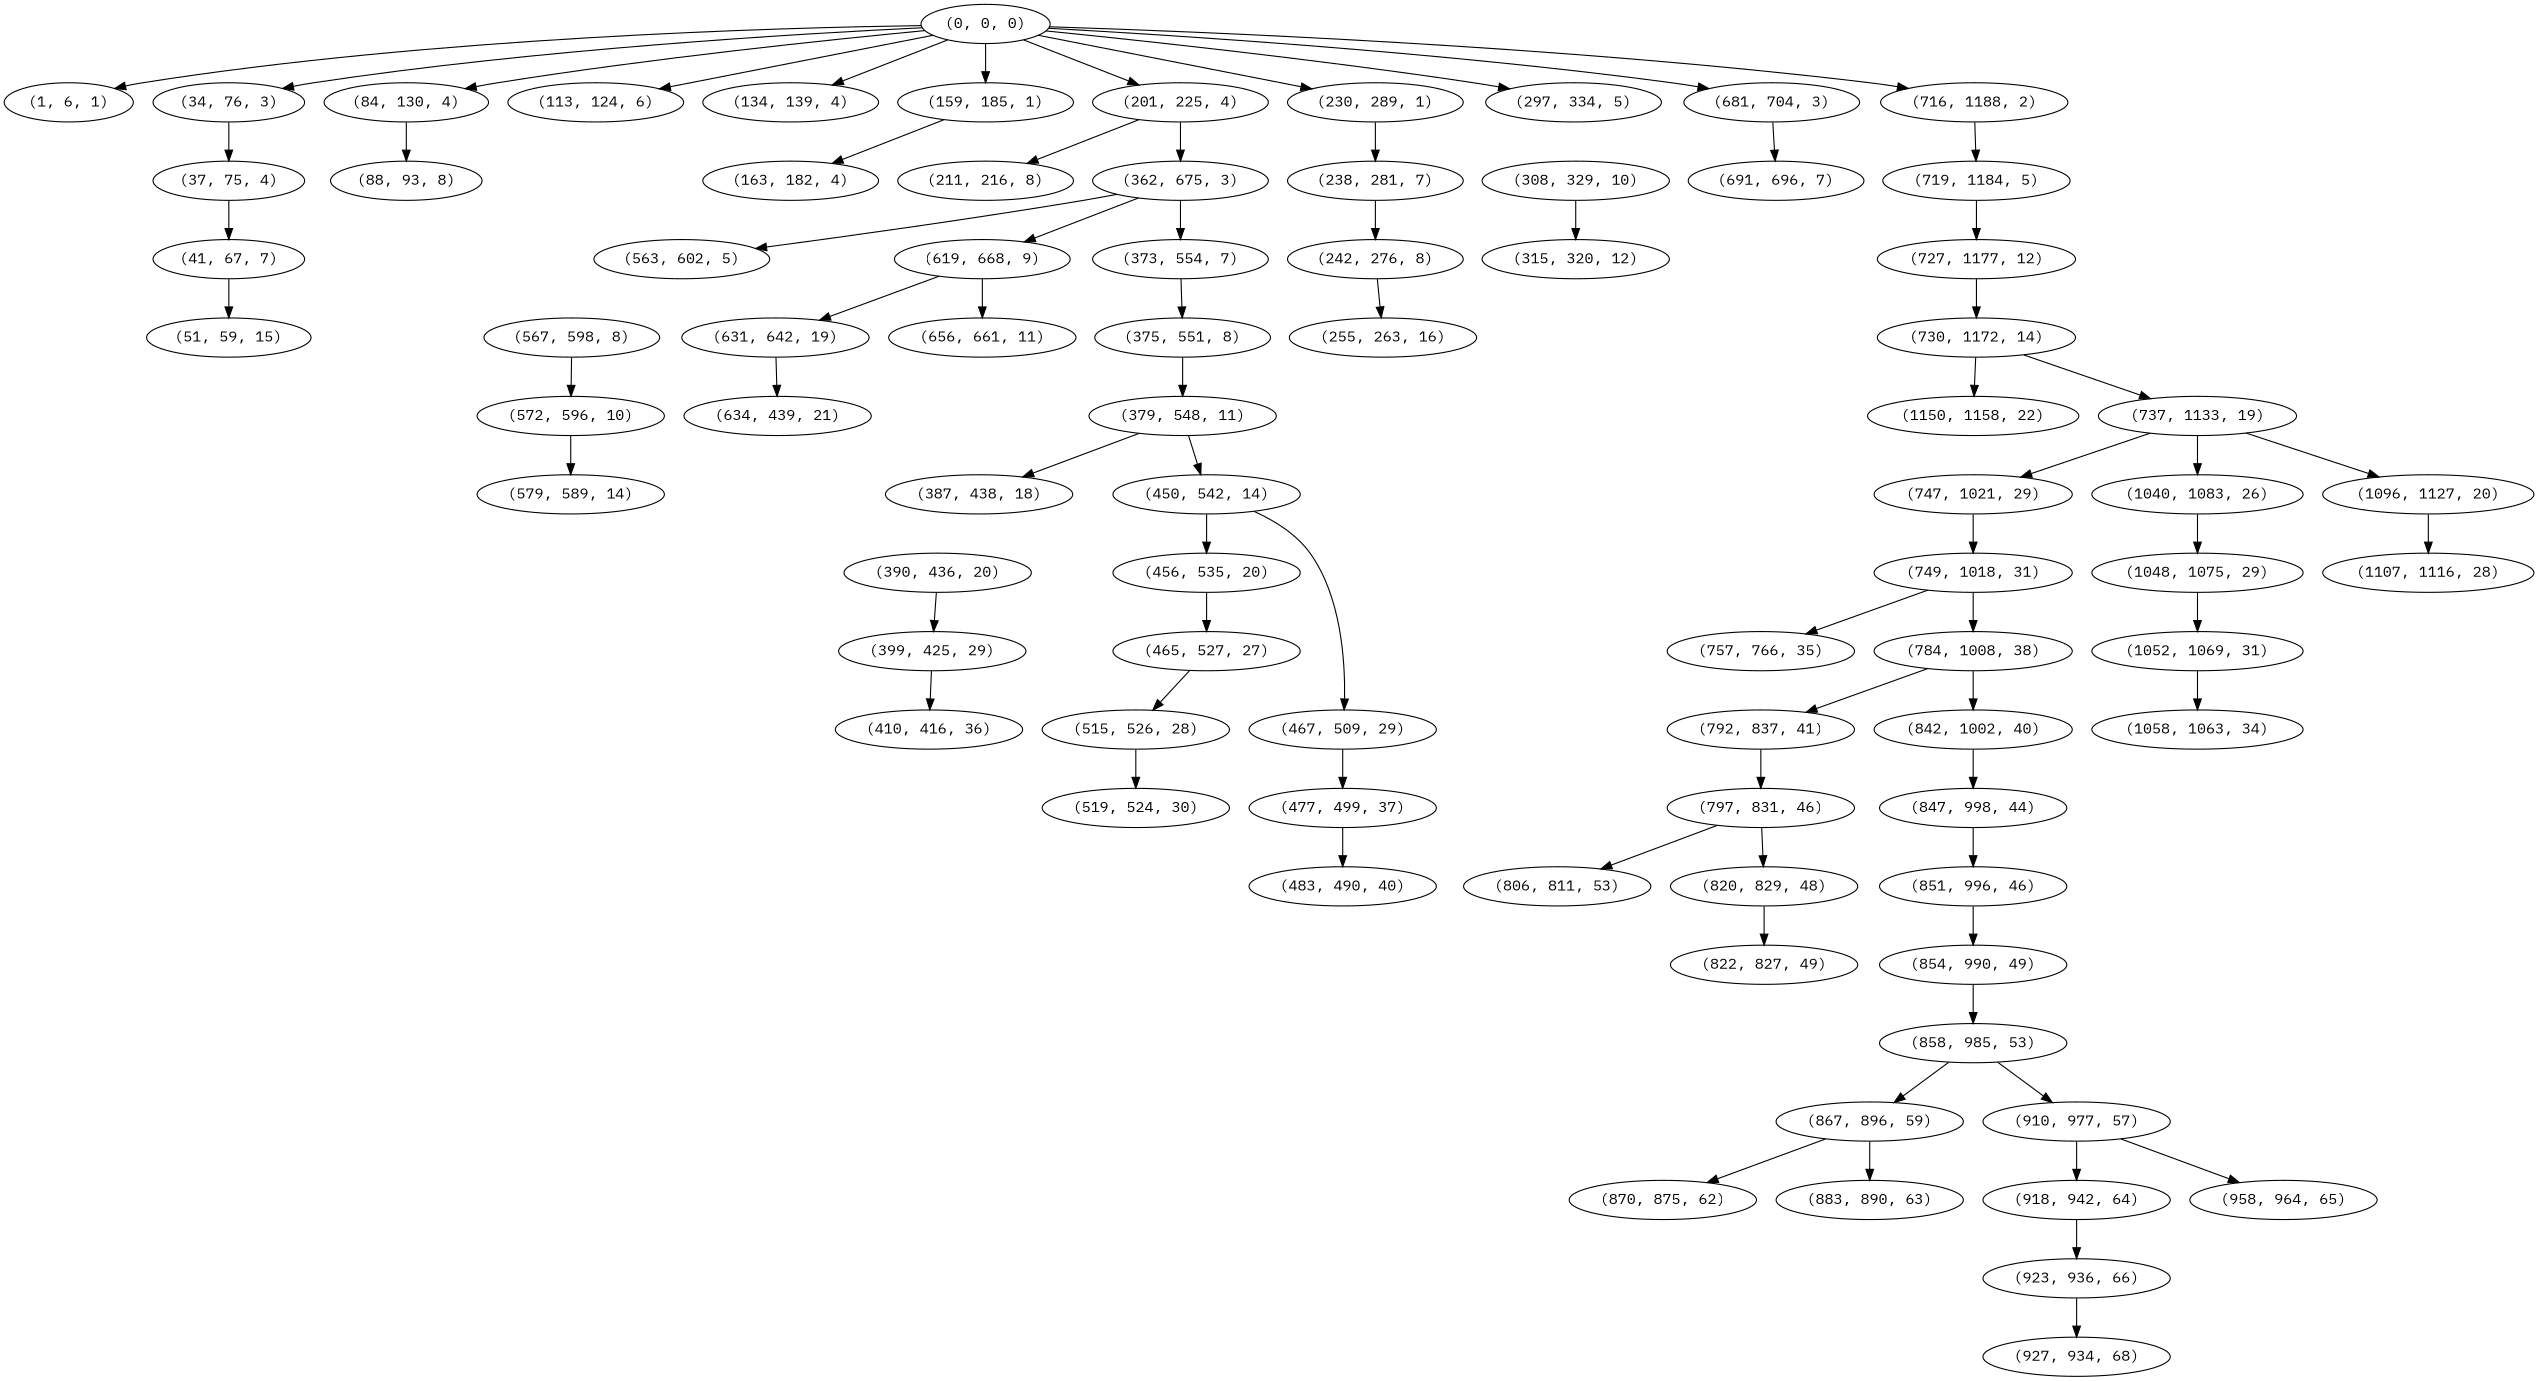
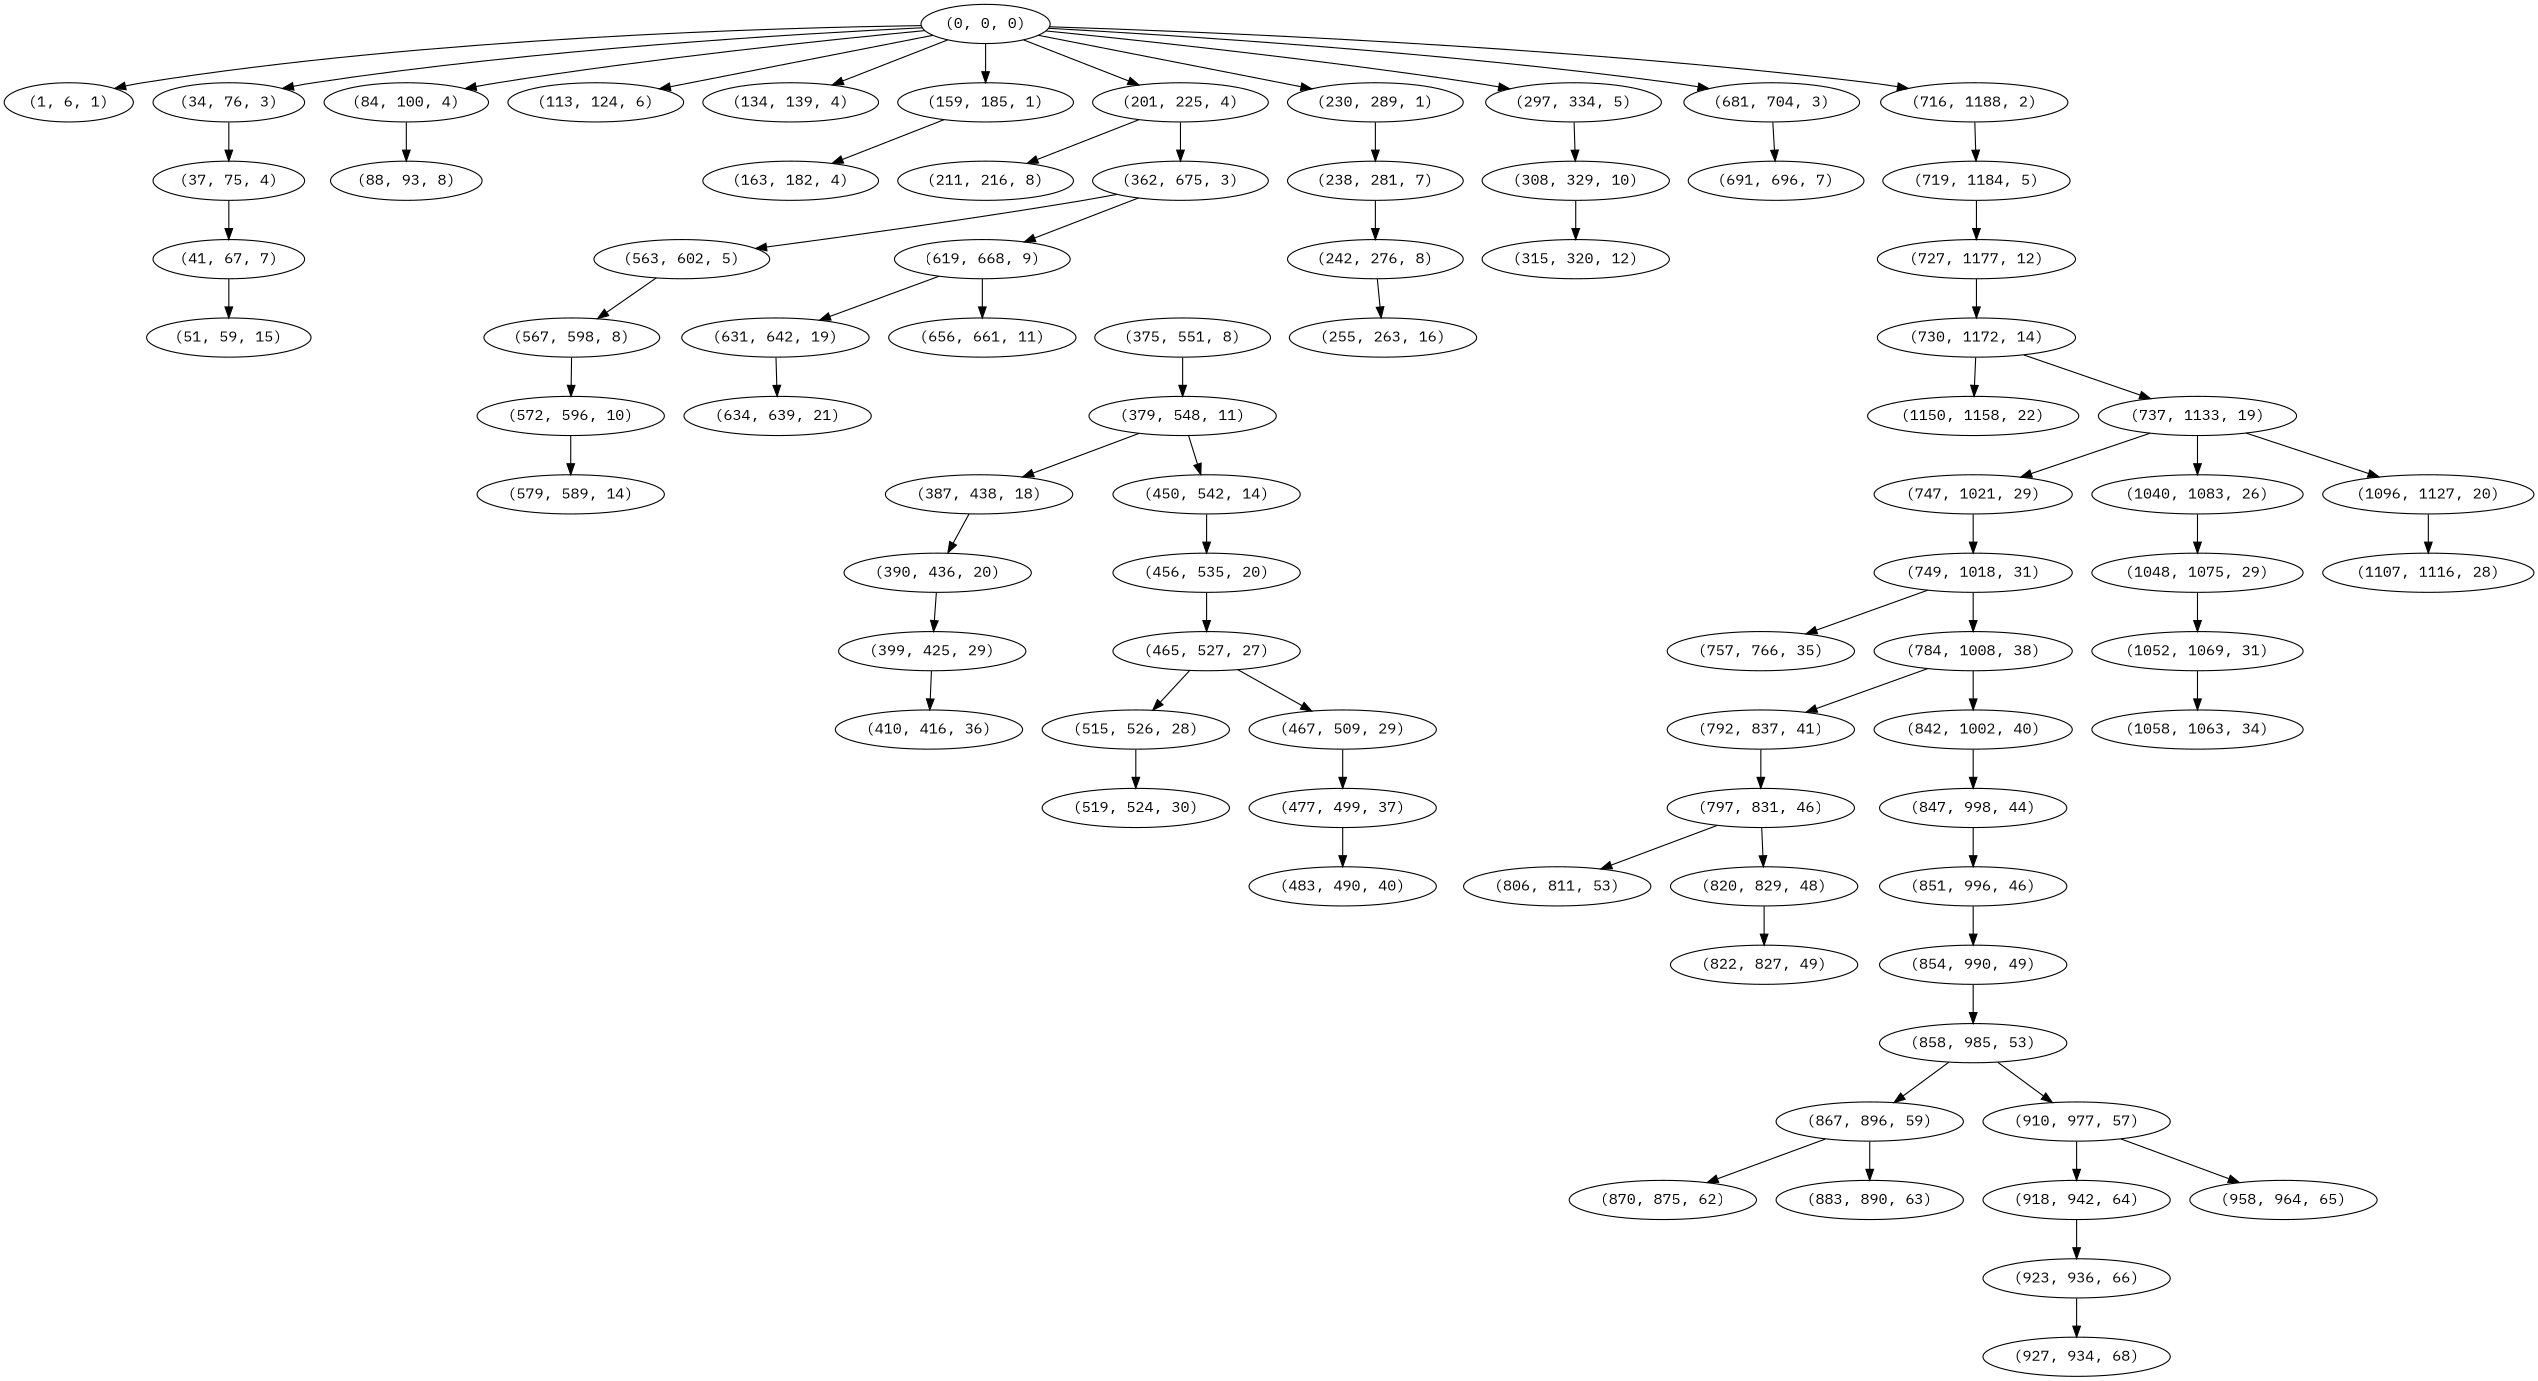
node "(84, 130, 4)": label "(84, 130, 4)" -> "(84, 100, 4)"
edge "(297, 334, 5)" -> "(308, 329, 10)": added
node "(373, 554, 7)": removed
edge "(563, 602, 5)" -> "(567, 598, 8)": added
node "(634, 439, 21)": label "(634, 439, 21)" -> "(634, 639, 21)"
edge "(387, 438, 18)" -> "(390, 436, 20)": added
edge "(450, 542, 14)" -> "(467, 509, 29)": now "(465, 527, 27)" -> "(467, 509, 29)"
